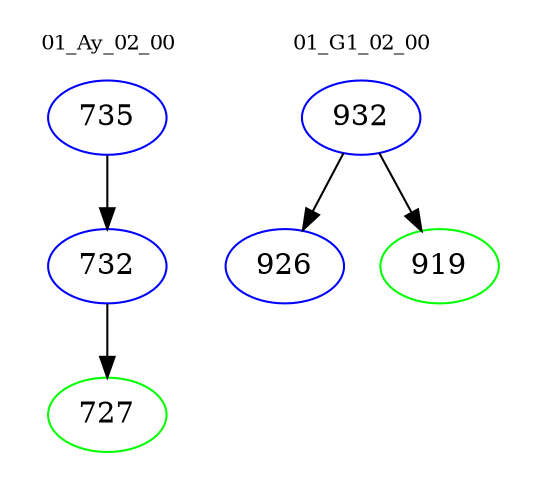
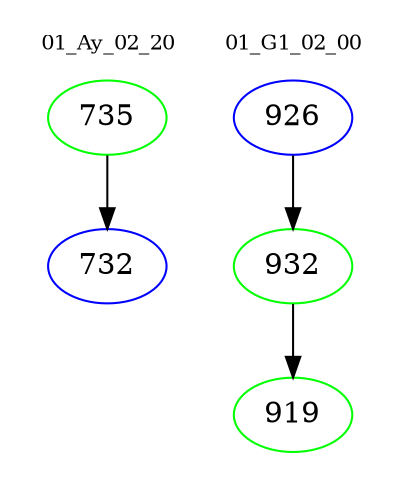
cluster "01_Ay_02_00": label "01_Ay_02_00" -> "01_Ay_02_20"
node "735": color blue -> green
node "932": color blue -> green
edge "932" -> "926": reversed
node "727": removed
